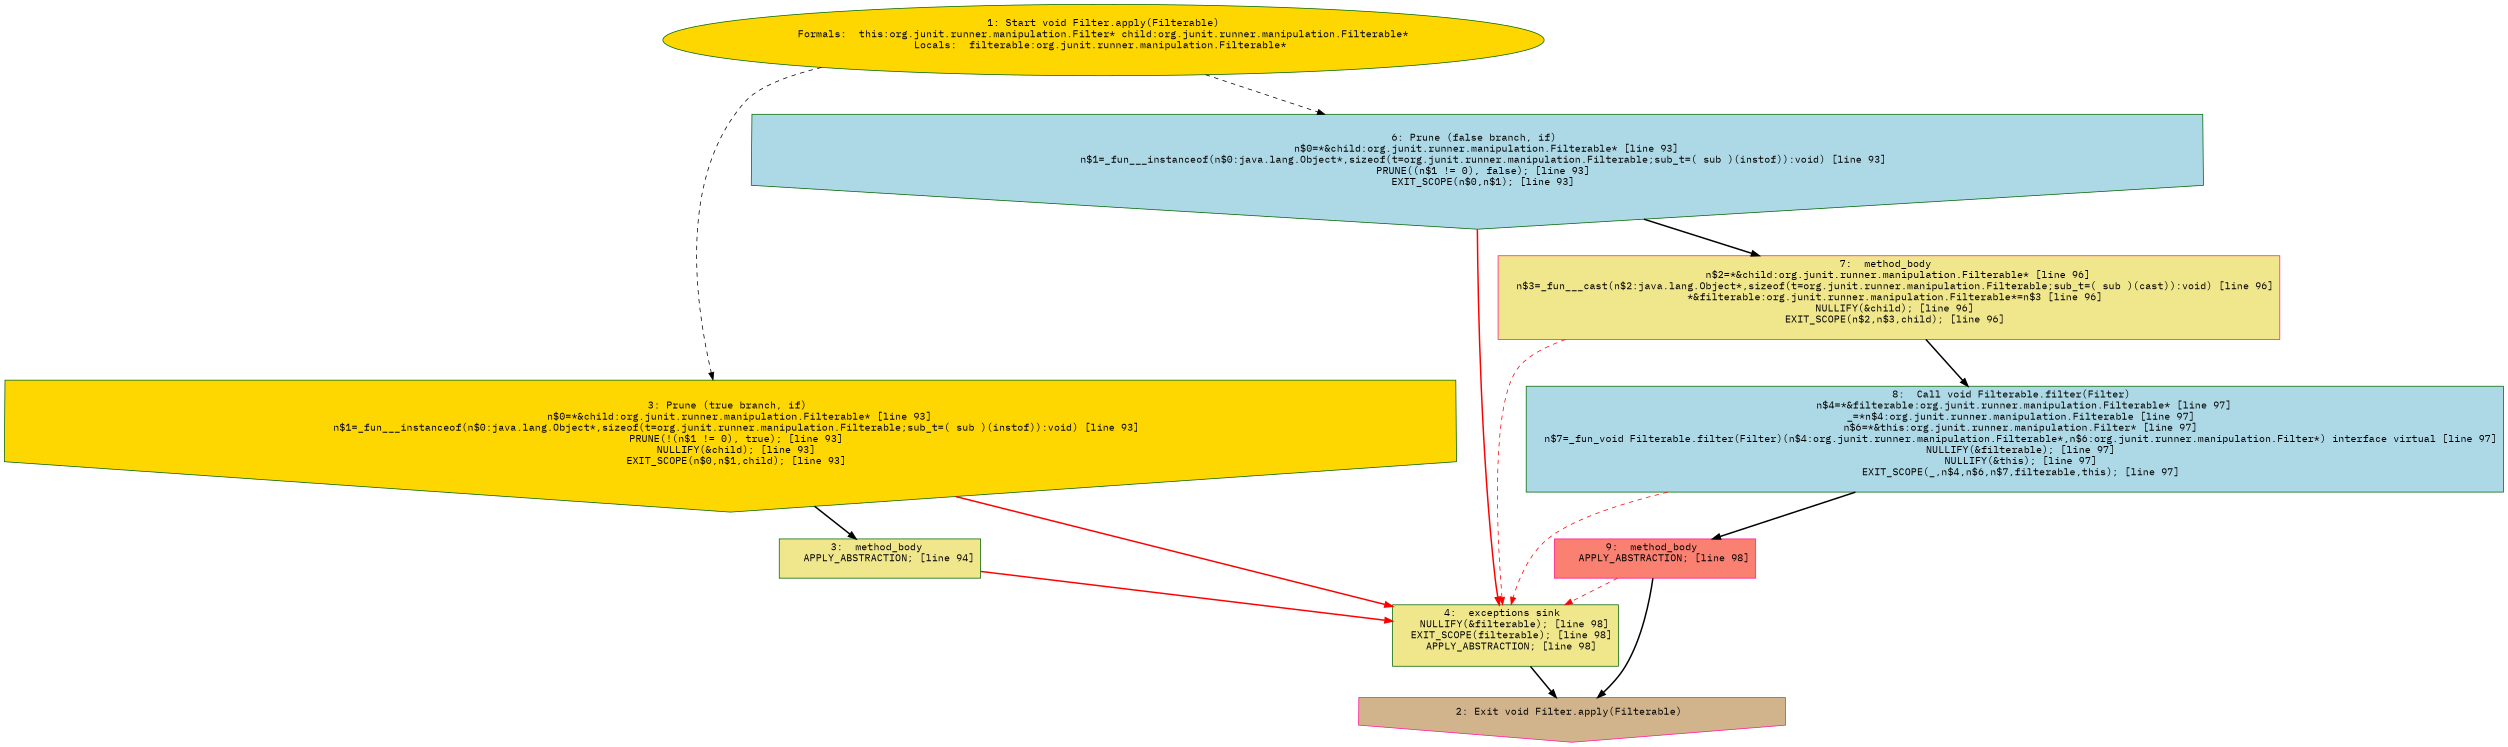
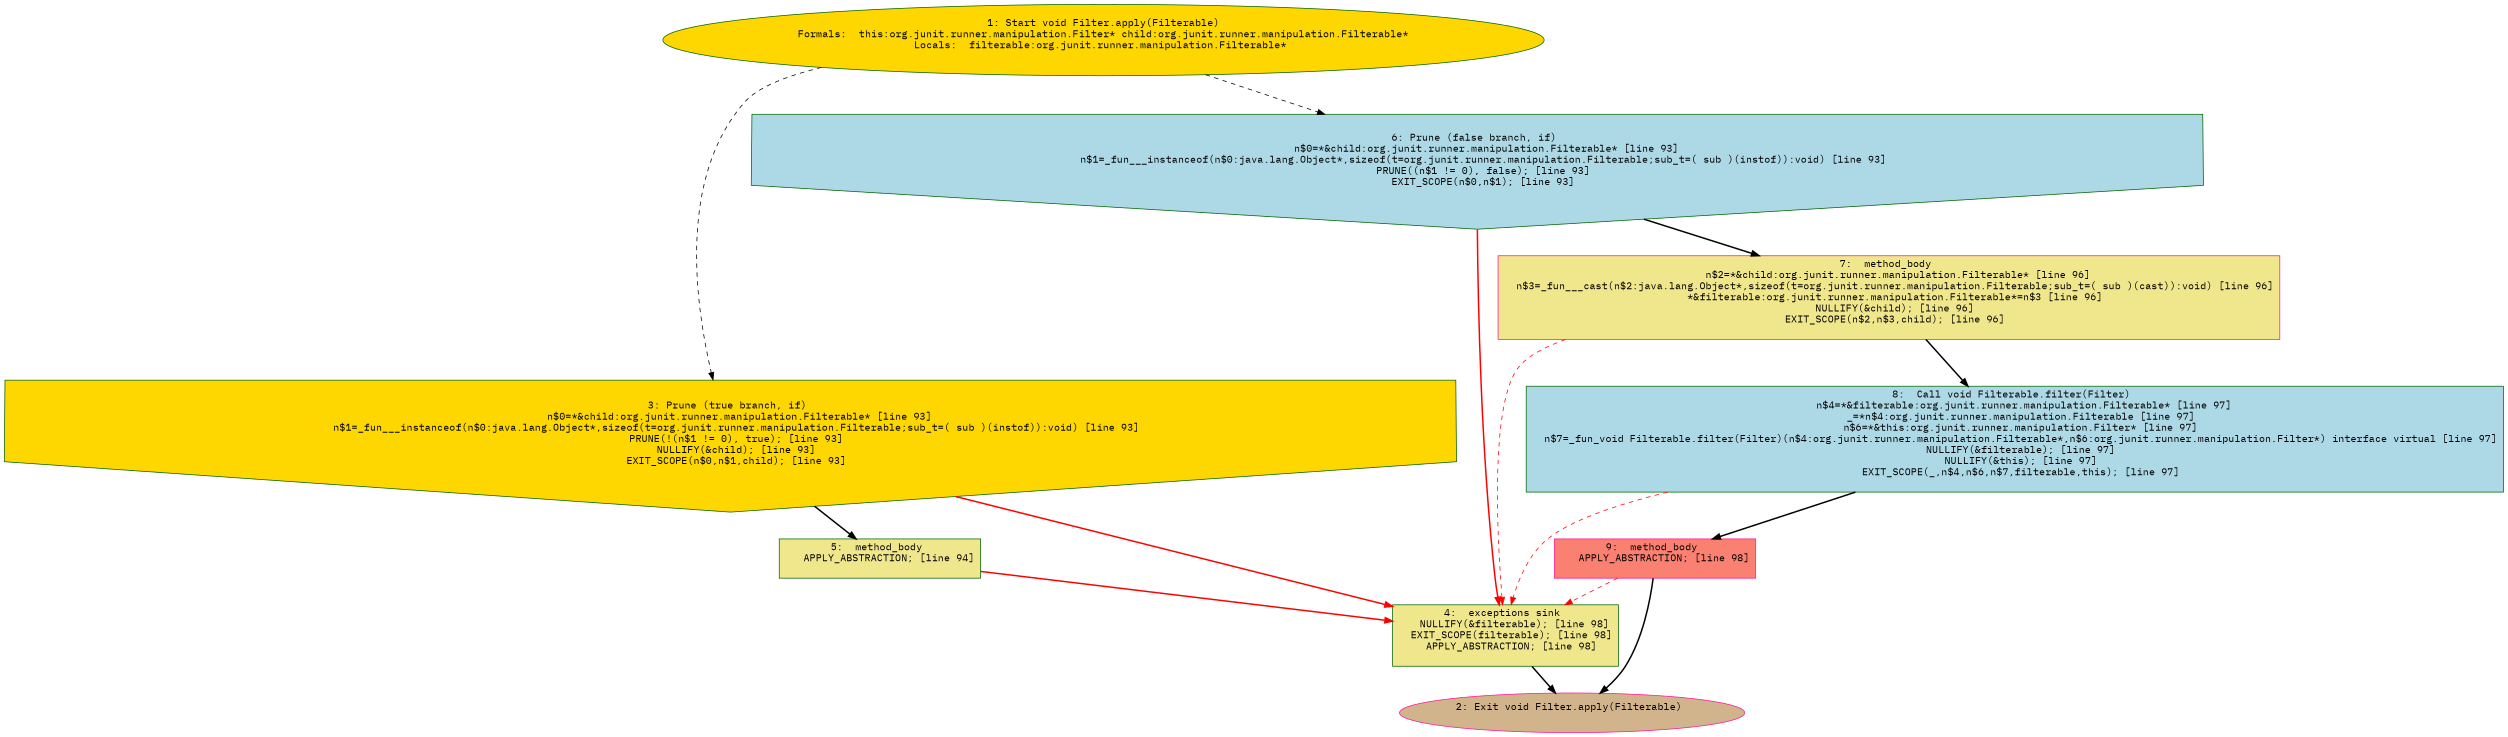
node "3:  method_body APPLY_ABSTRACTION; [line 94]": label "3:  method_body APPLY_ABSTRACTION; [line 94]" -> "5:  method_body APPLY_ABSTRACTION; [line 94]"
node "2: Exit void Filter.apply(Filterable)": shape invhouse -> ellipse
